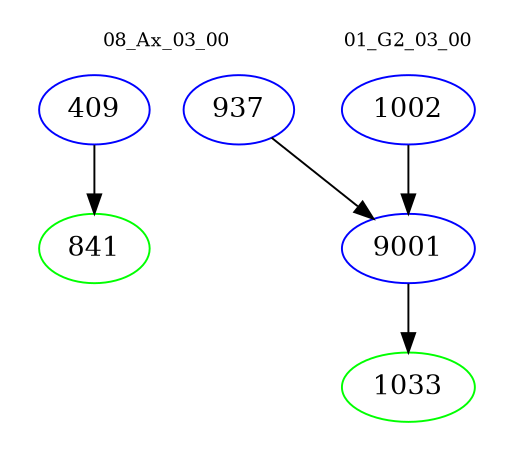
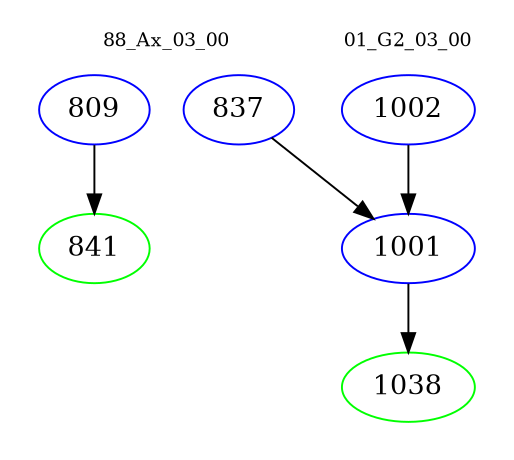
cluster "08_Ax_03_00": label "08_Ax_03_00" -> "88_Ax_03_00"
node "409": label "409" -> "809"
node "937": label "937" -> "837"
node "9001": label "9001" -> "1001"
node "1033": label "1033" -> "1038"
